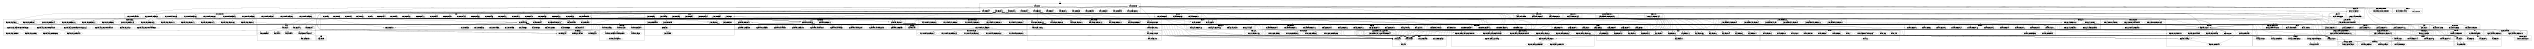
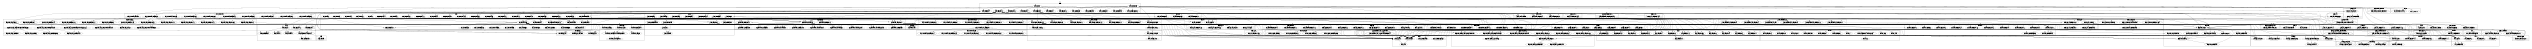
node "CORE::is_xs": label "CORE::is_xs" -> "JSON::is_xs"
node "DBD::Pg::dr::DECIMAL:match": label "DBD::Pg::dr::DECIMAL:match" -> "DBD::Pg::dr::CORE:match"
